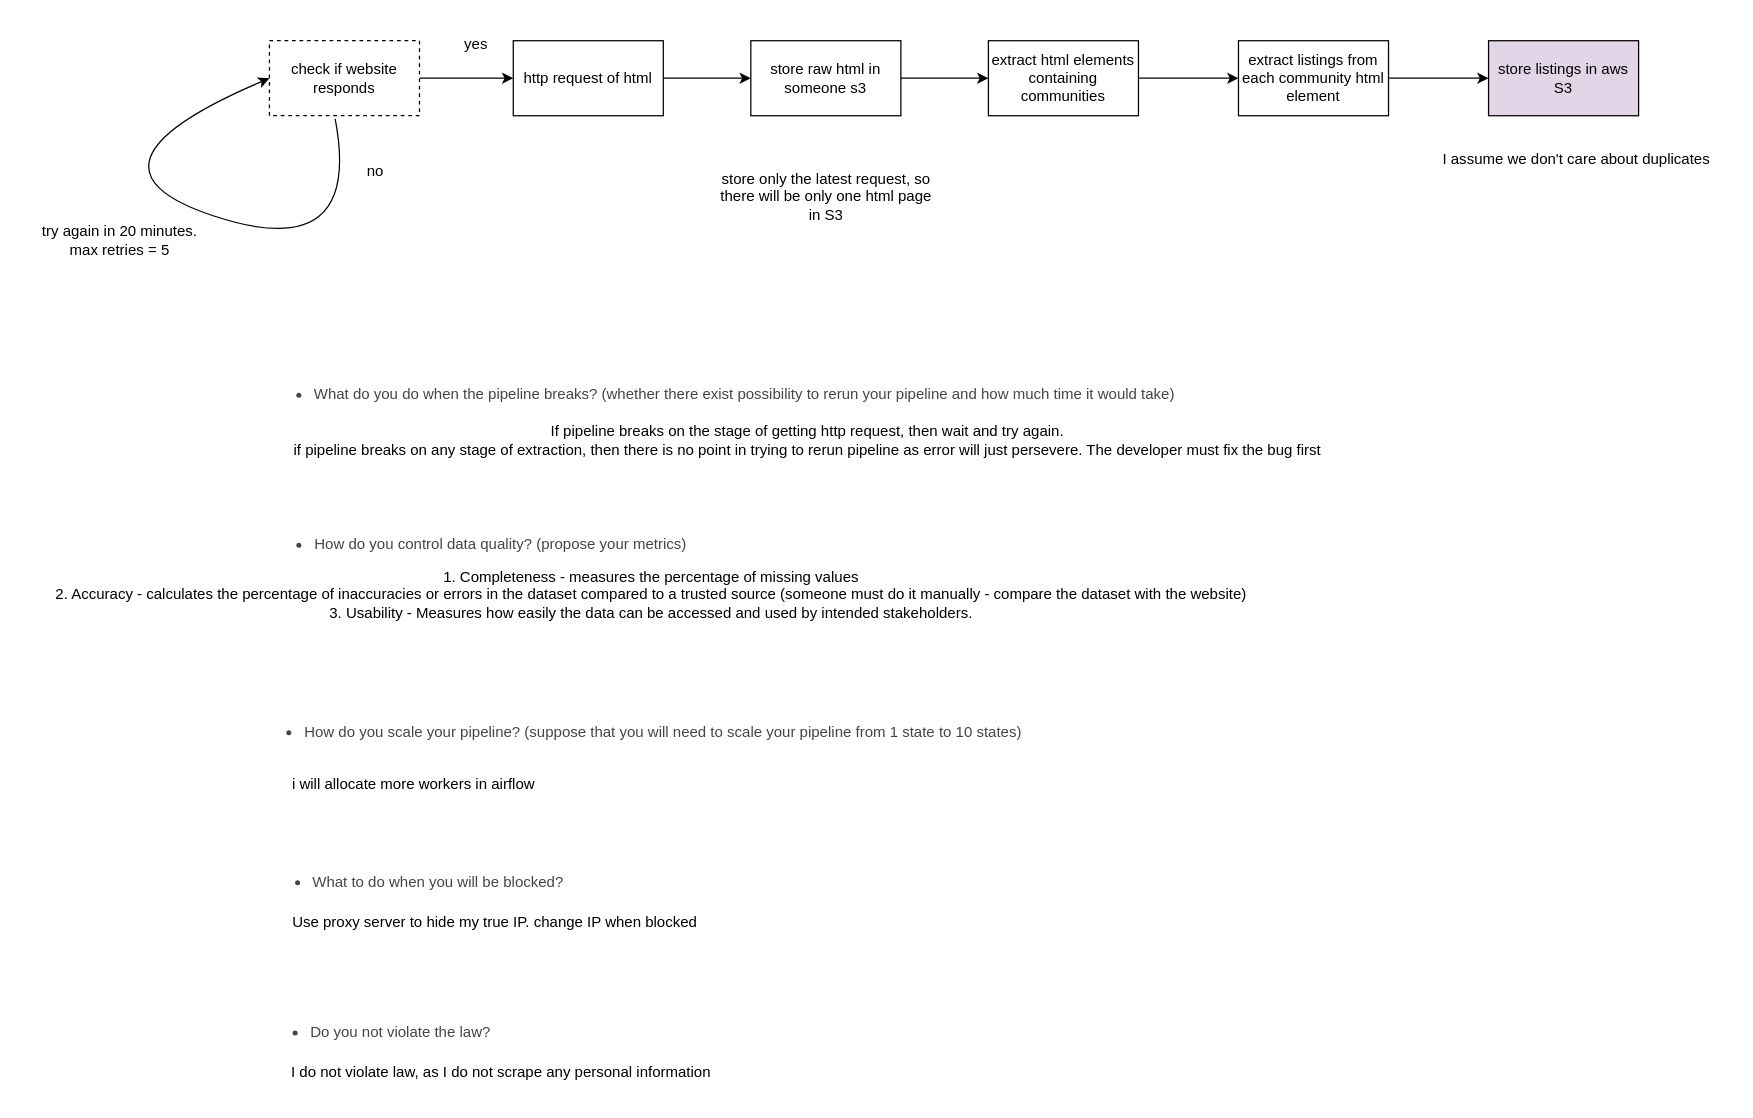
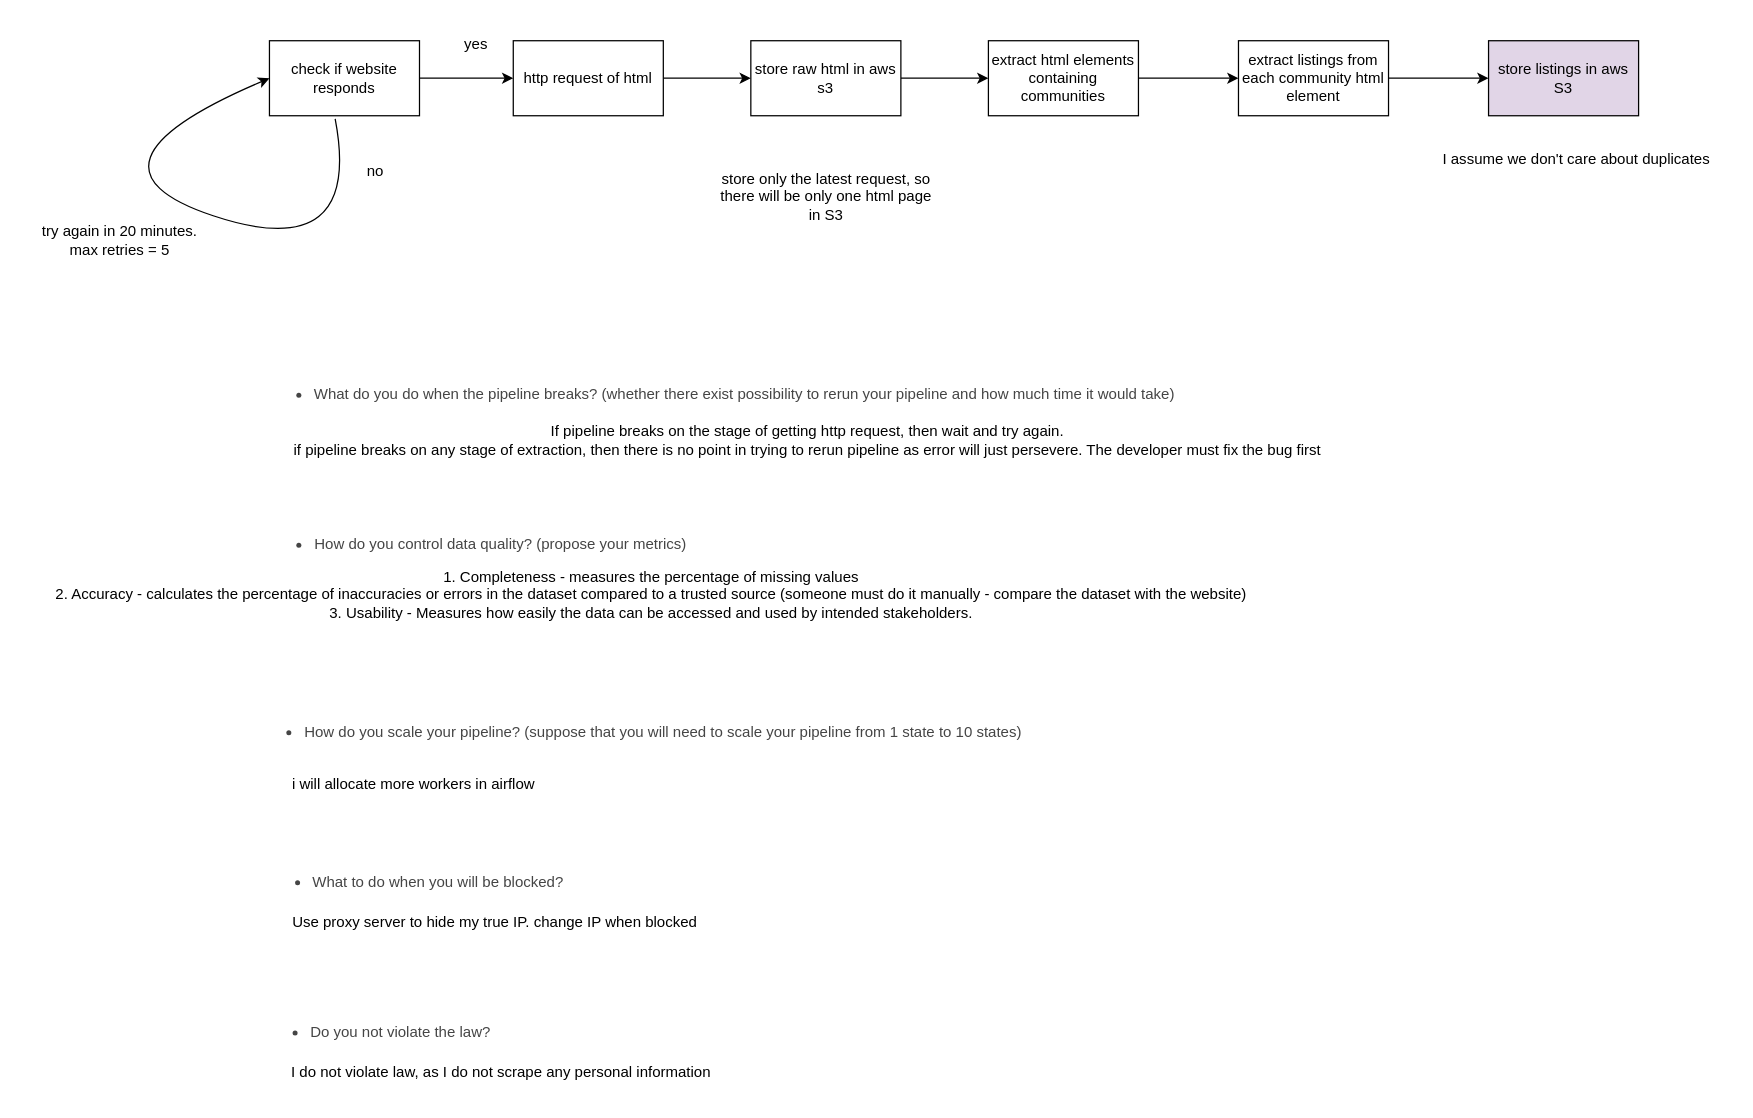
node "check if website responds": style dashed -> solid
node "store raw html in someone s3": label "store raw html in someone s3" -> "store raw html in aws s3"
